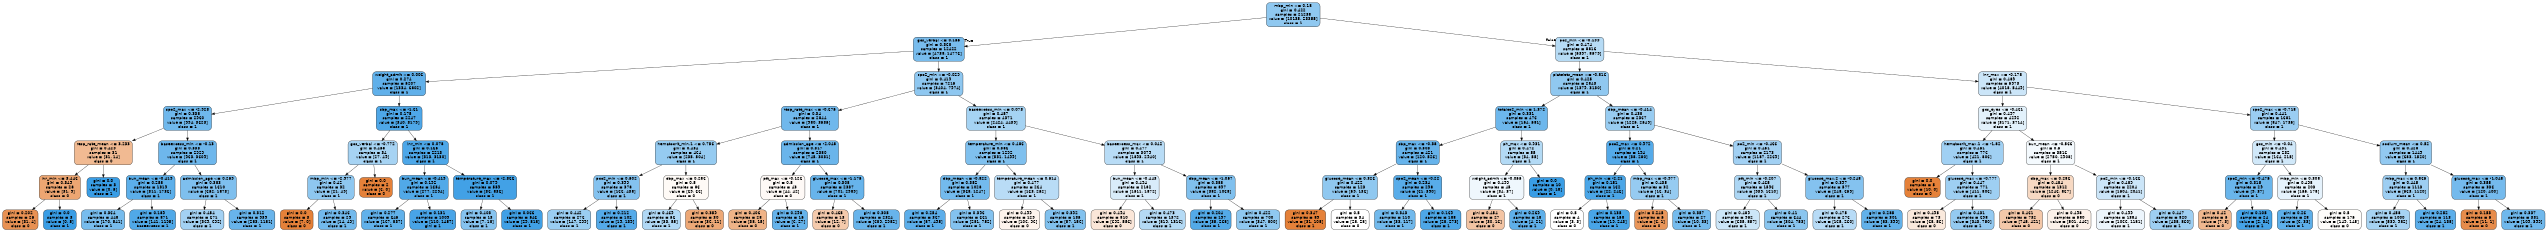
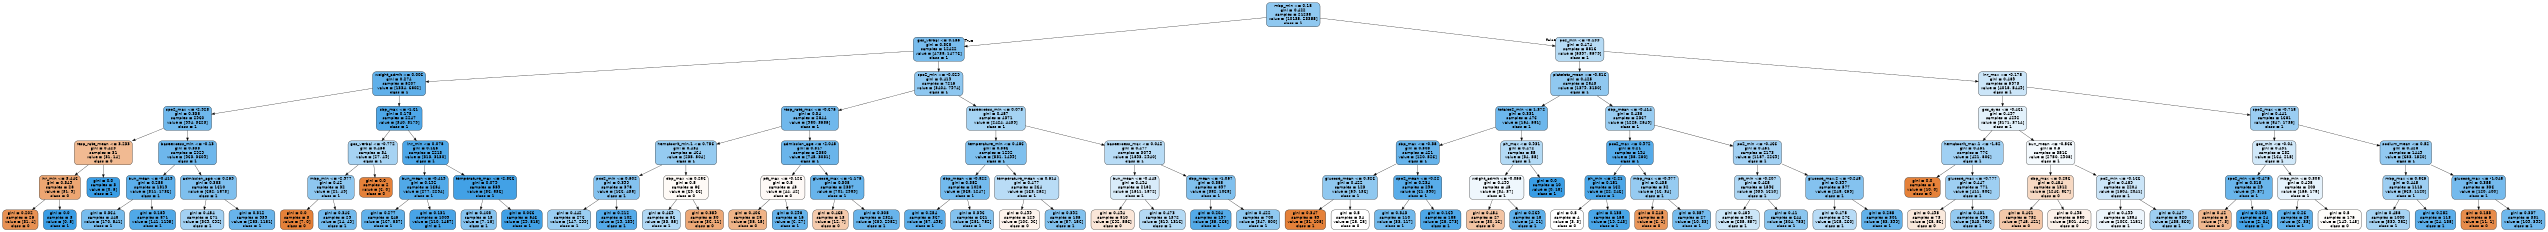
node "gini = 0.189 samples = 871 value = [141, 1195] baseexcess = 1": label "gini = 0.189 samples = 871 value = [141, 1195] baseexcess = 1" -> "gini = 0.189 samples = 871 value = [141, 1195] class = 1"
